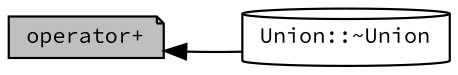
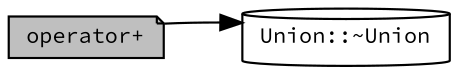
edge "Union::~Union" -> "operator+": reversed
